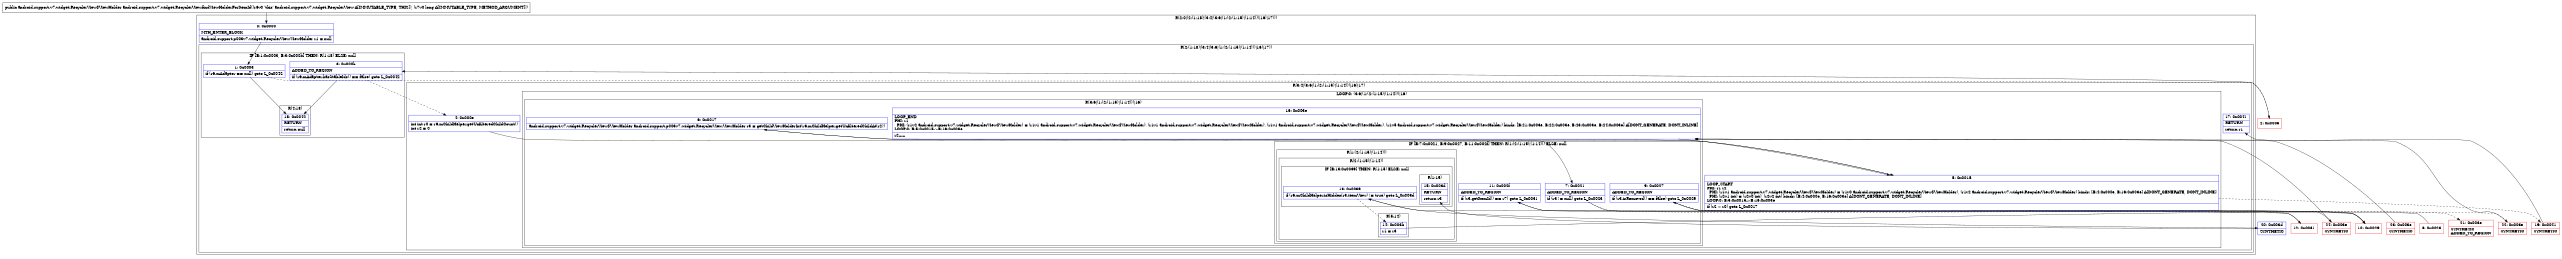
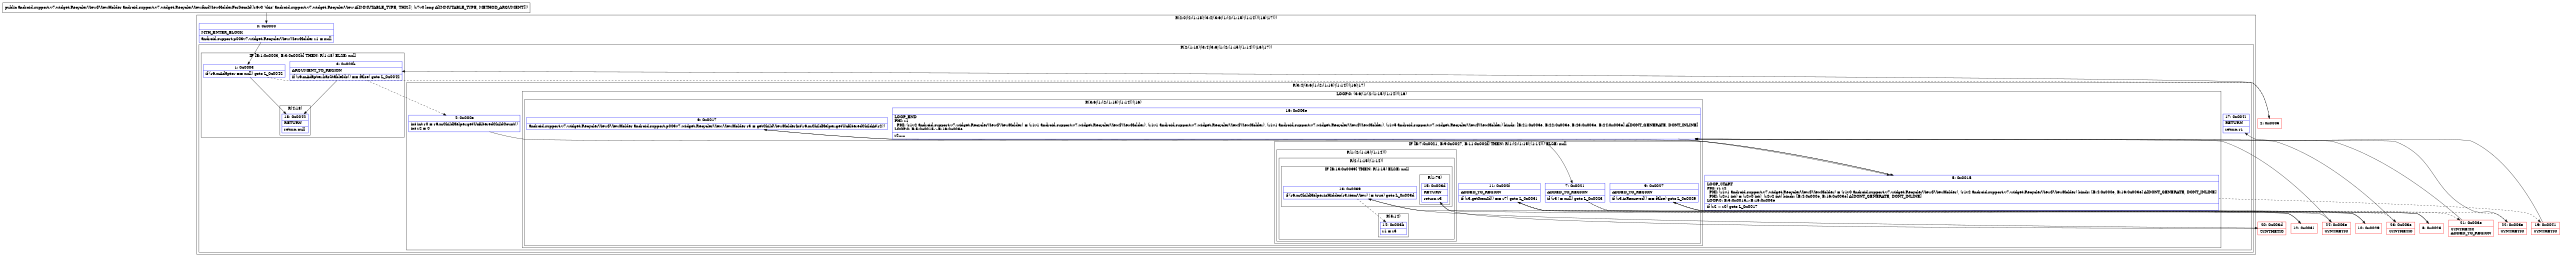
node "3: 0x000b": text "ADDED_TO_REGION" -> "ARGUMENT_TO_REGION"
edge "21: 0x003e" -> "16: 0x003e": added
cluster "R(1:15)": label "R(1:15)" -> "R(1:75)"
edge "11: 0x002f" -> "23: 0x003e": added
edge "7: 0x0021" -> "10: 0x0029": now "7: 0x0021" -> "8: 0x0023"
edge "14: 0x003b" -> "24: 0x003e": now "15: 0x003d" -> "24: 0x003e"
node "20: 0x003d": color blue -> red
